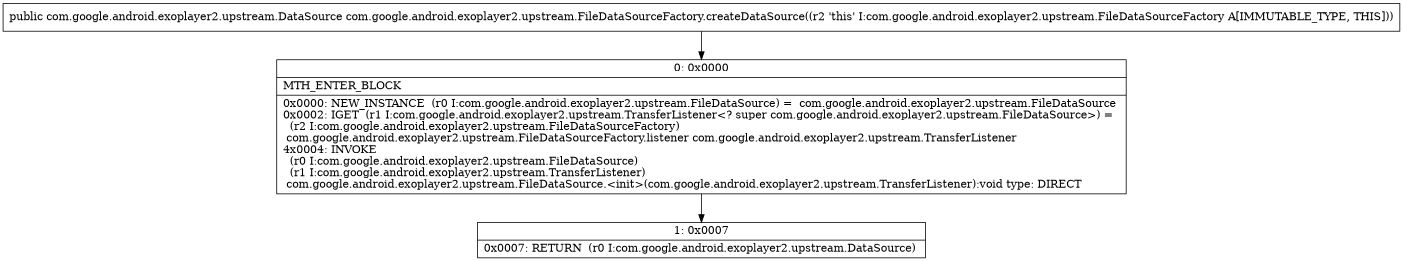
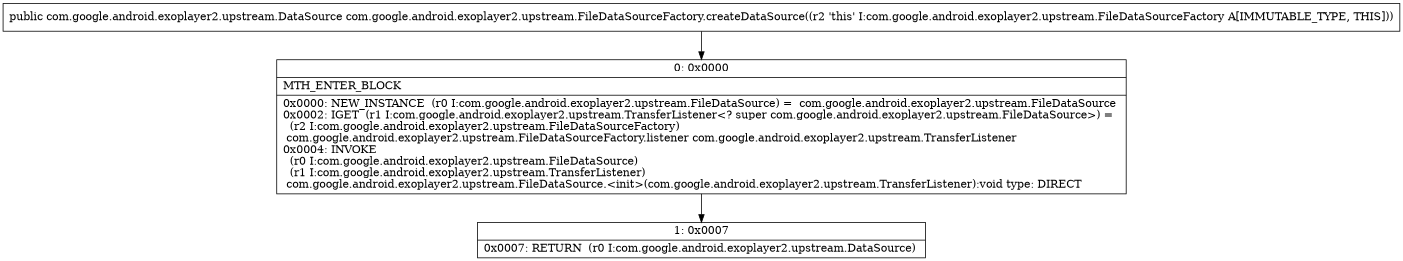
node "0: 0x0000": text "4x0004: INVOKE" -> "0x0004: INVOKE"
